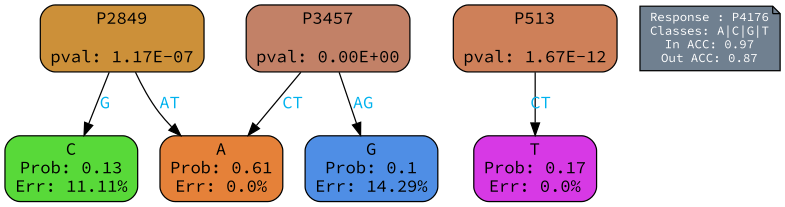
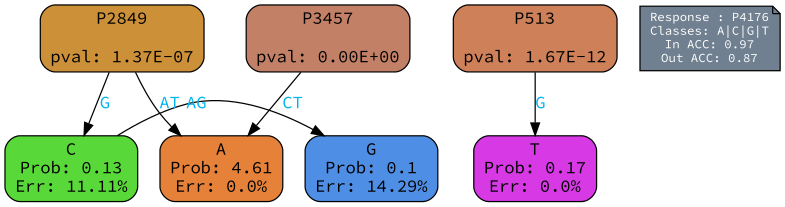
node "P2849 pval: 1.17E-07": label "P2849 pval: 1.17E-07" -> "P2849 pval: 1.37E-07"
edge "P3457 pval: 0.00E+00" -> "G Prob: 0.1 Err: 14.29%": now "C Prob: 0.13 Err: 11.11%" -> "G Prob: 0.1 Err: 14.29%"
edge "P513 pval: 1.67E-12" -> "T Prob: 0.17 Err: 0.0%": label "CT" -> "G"
node "A Prob: 0.61 Err: 0.0%": label "A Prob: 0.61 Err: 0.0%" -> "A Prob: 4.61 Err: 0.0%"
